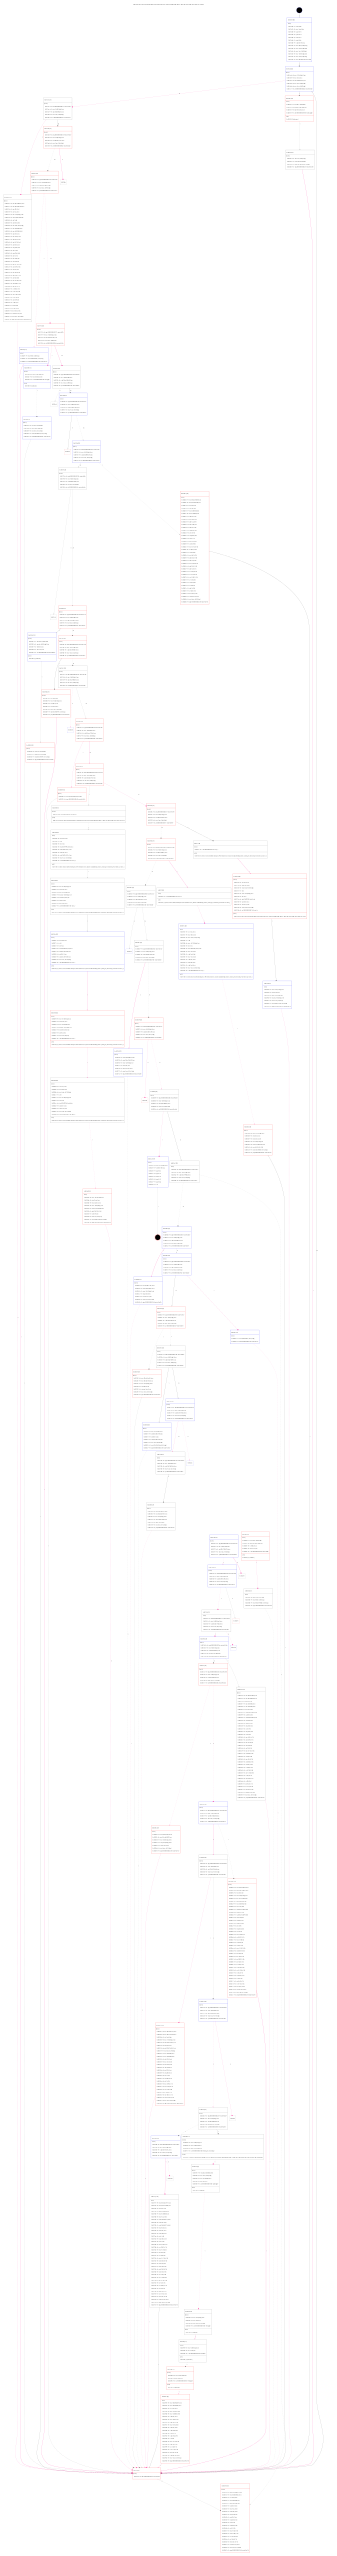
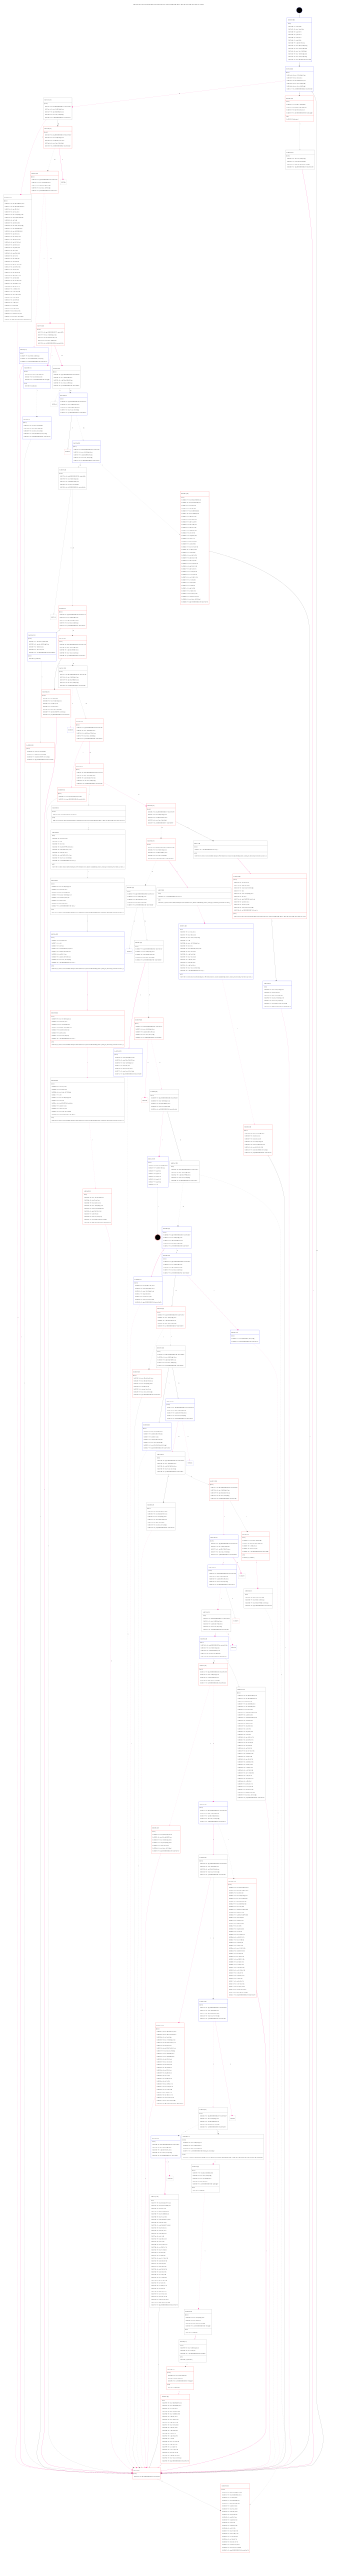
node "0x402151 [25]": added
